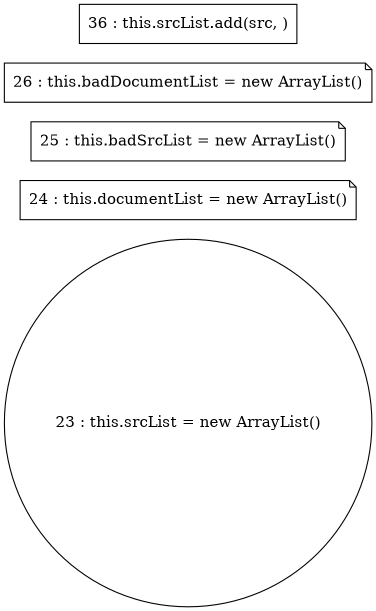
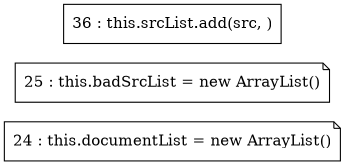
node "26 : this.badDocumentList = new ArrayList()": removed
node "23 : this.srcList = new ArrayList()": removed
